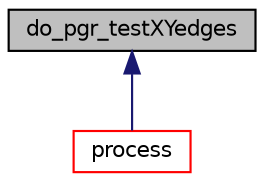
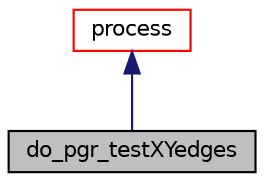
edge "process" -> "do_pgr_testXYedges": reversed
